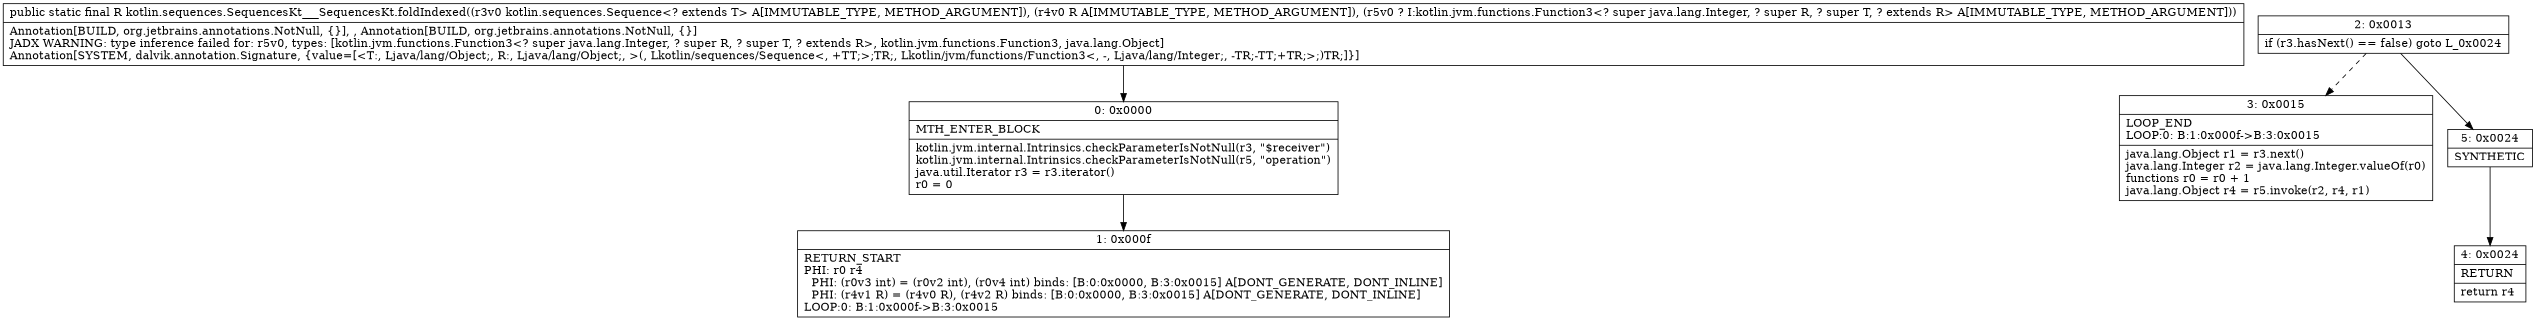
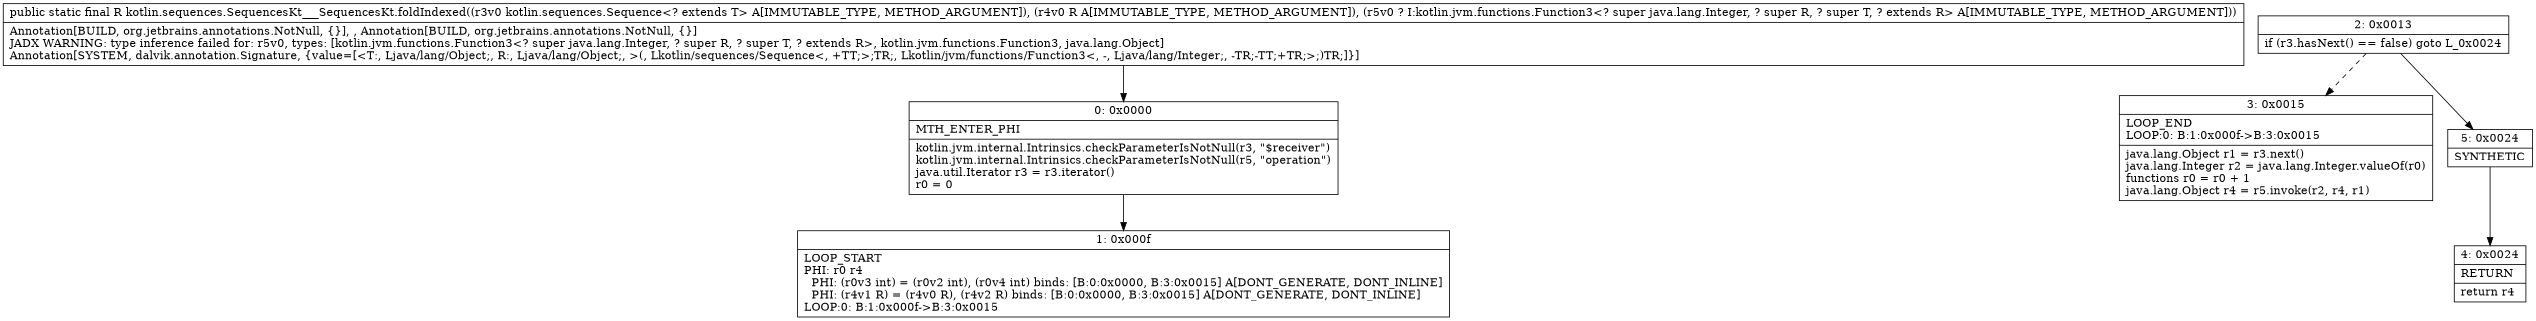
node "0: 0x0000": text "MTH_ENTER_BLOCK" -> "MTH_ENTER_PHI"
node "1: 0x000f": text "RETURN_START" -> "LOOP_START"
